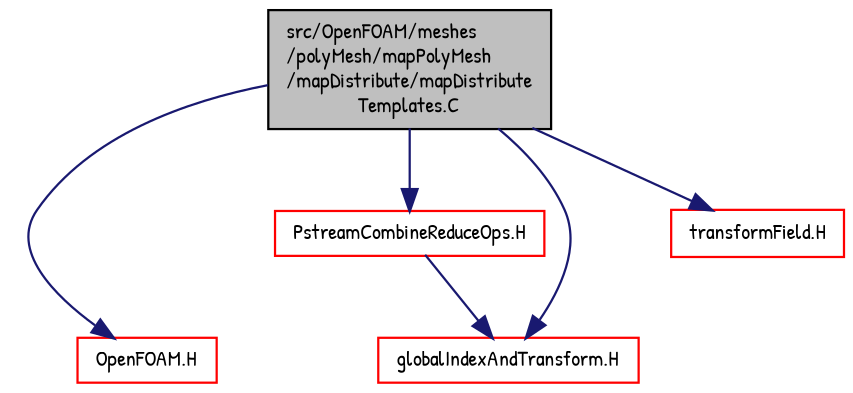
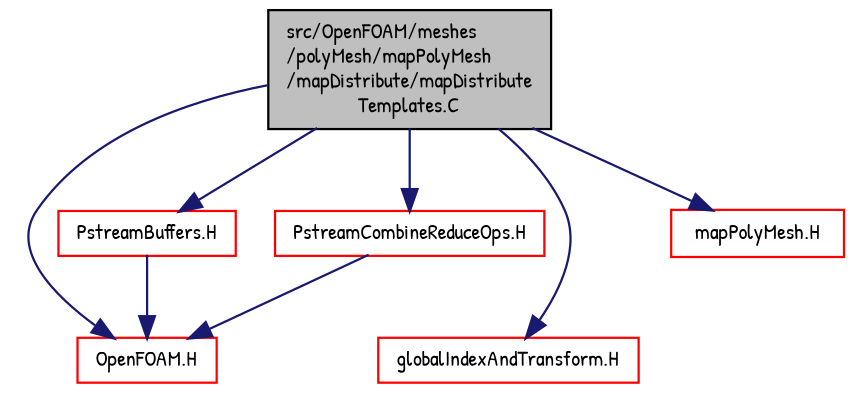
node "PstreamBuffers.H": added
node "transformField.H": label "transformField.H" -> "mapPolyMesh.H"
edge "PstreamCombineReduceOps.H" -> "globalIndexAndTransform.H": now "PstreamCombineReduceOps.H" -> "OpenFOAM.H"
